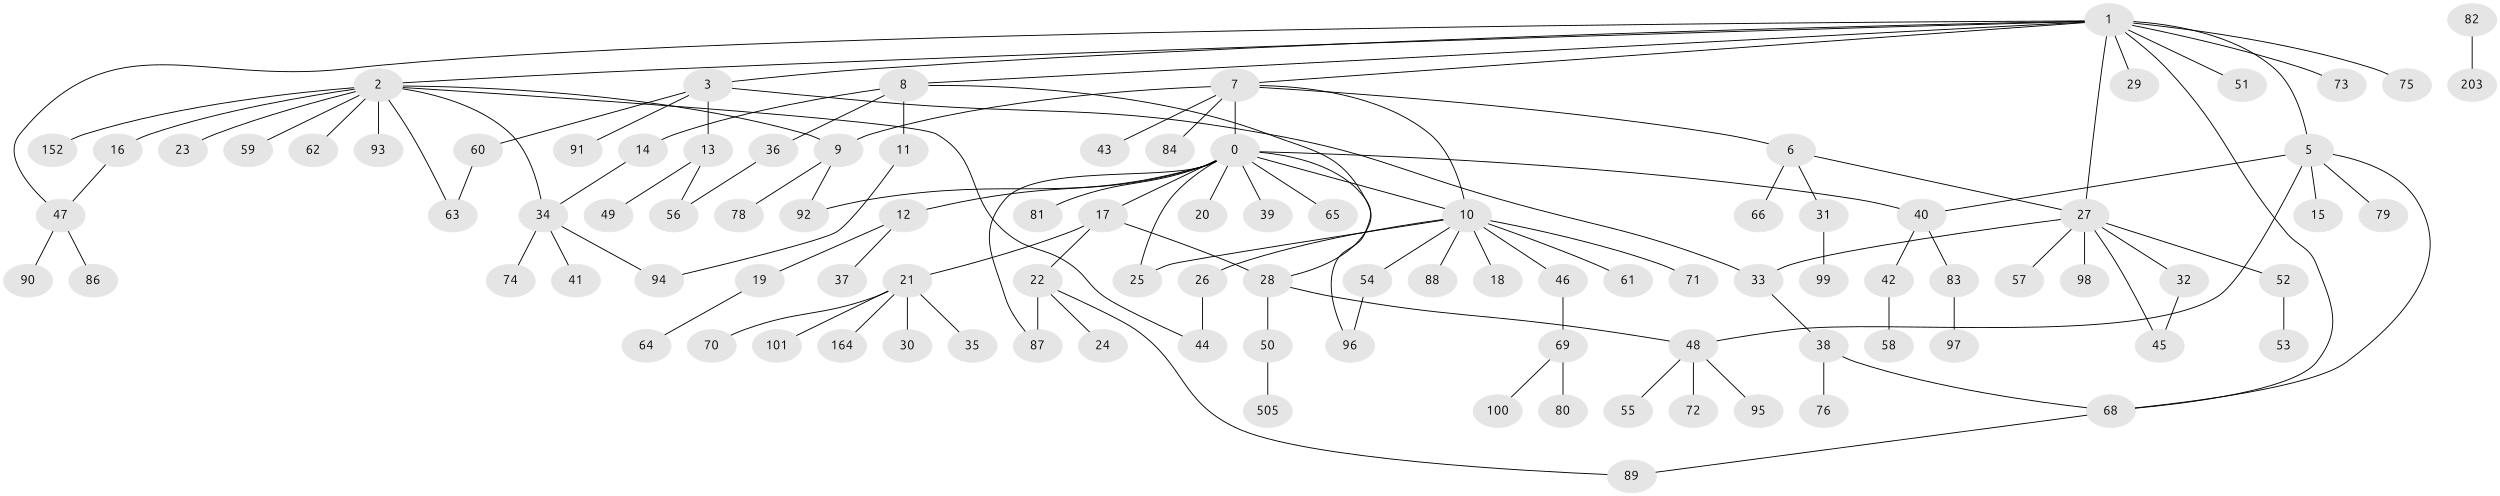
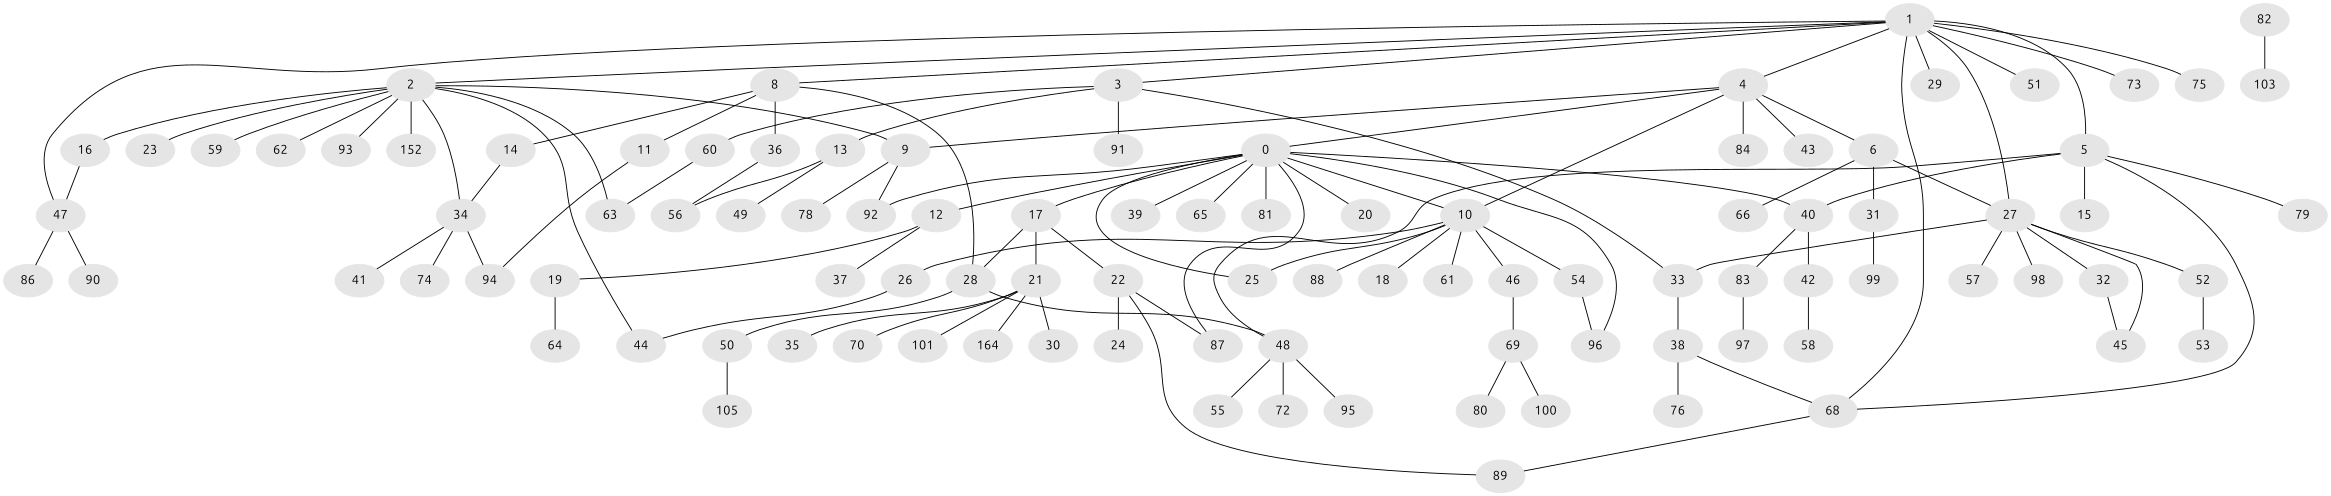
node "7": label "7" -> "4"
node "203": label "203" -> "103"
node "71": removed
node "505": label "505" -> "105"
